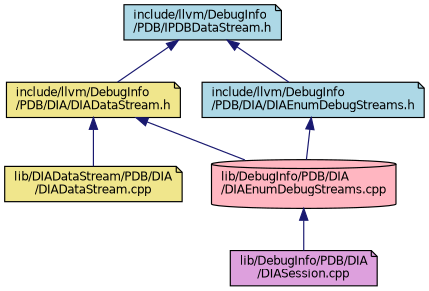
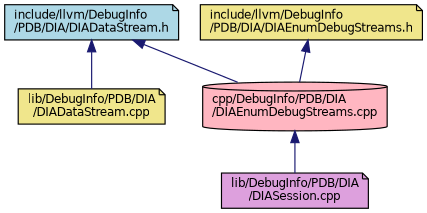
node "include/llvm/DebugInfo /PDB/IPDBDataStream.h": removed
node "include/llvm/DebugInfo /PDB/DIA/DIADataStream.h": fillcolor khaki -> lightblue
node "include/llvm/DebugInfo /PDB/DIA/DIAEnumDebugStreams.h": fillcolor lightblue -> khaki
node "lib/DIADataStream/PDB/DIA /DIADataStream.cpp": label "lib/DIADataStream/PDB/DIA /DIADataStream.cpp" -> "lib/DebugInfo/PDB/DIA /DIADataStream.cpp"
node "lib/DebugInfo/PDB/DIA /DIAEnumDebugStreams.cpp": label "lib/DebugInfo/PDB/DIA /DIAEnumDebugStreams.cpp" -> "cpp/DebugInfo/PDB/DIA /DIAEnumDebugStreams.cpp"
